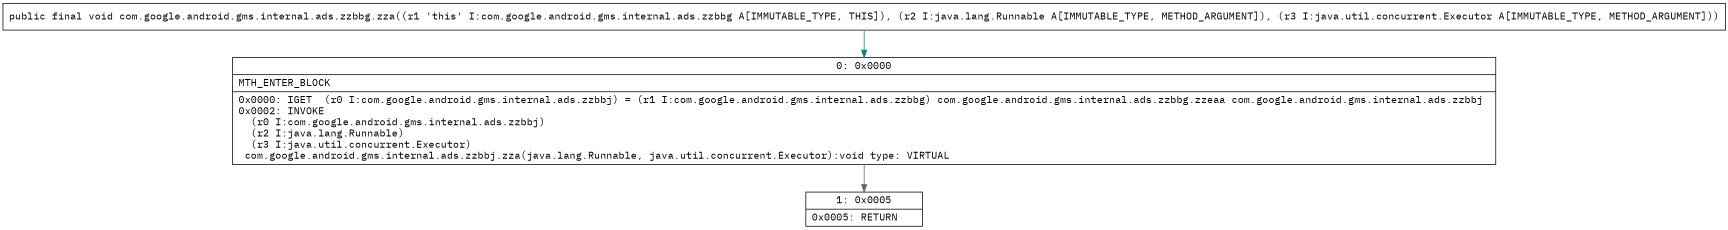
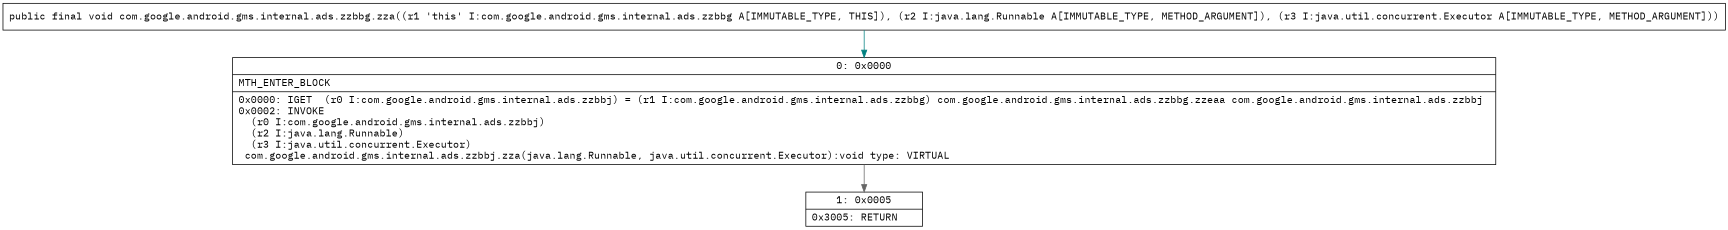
node "1: 0x0005": text "0x0005: RETURN" -> "0x3005: RETURN"
